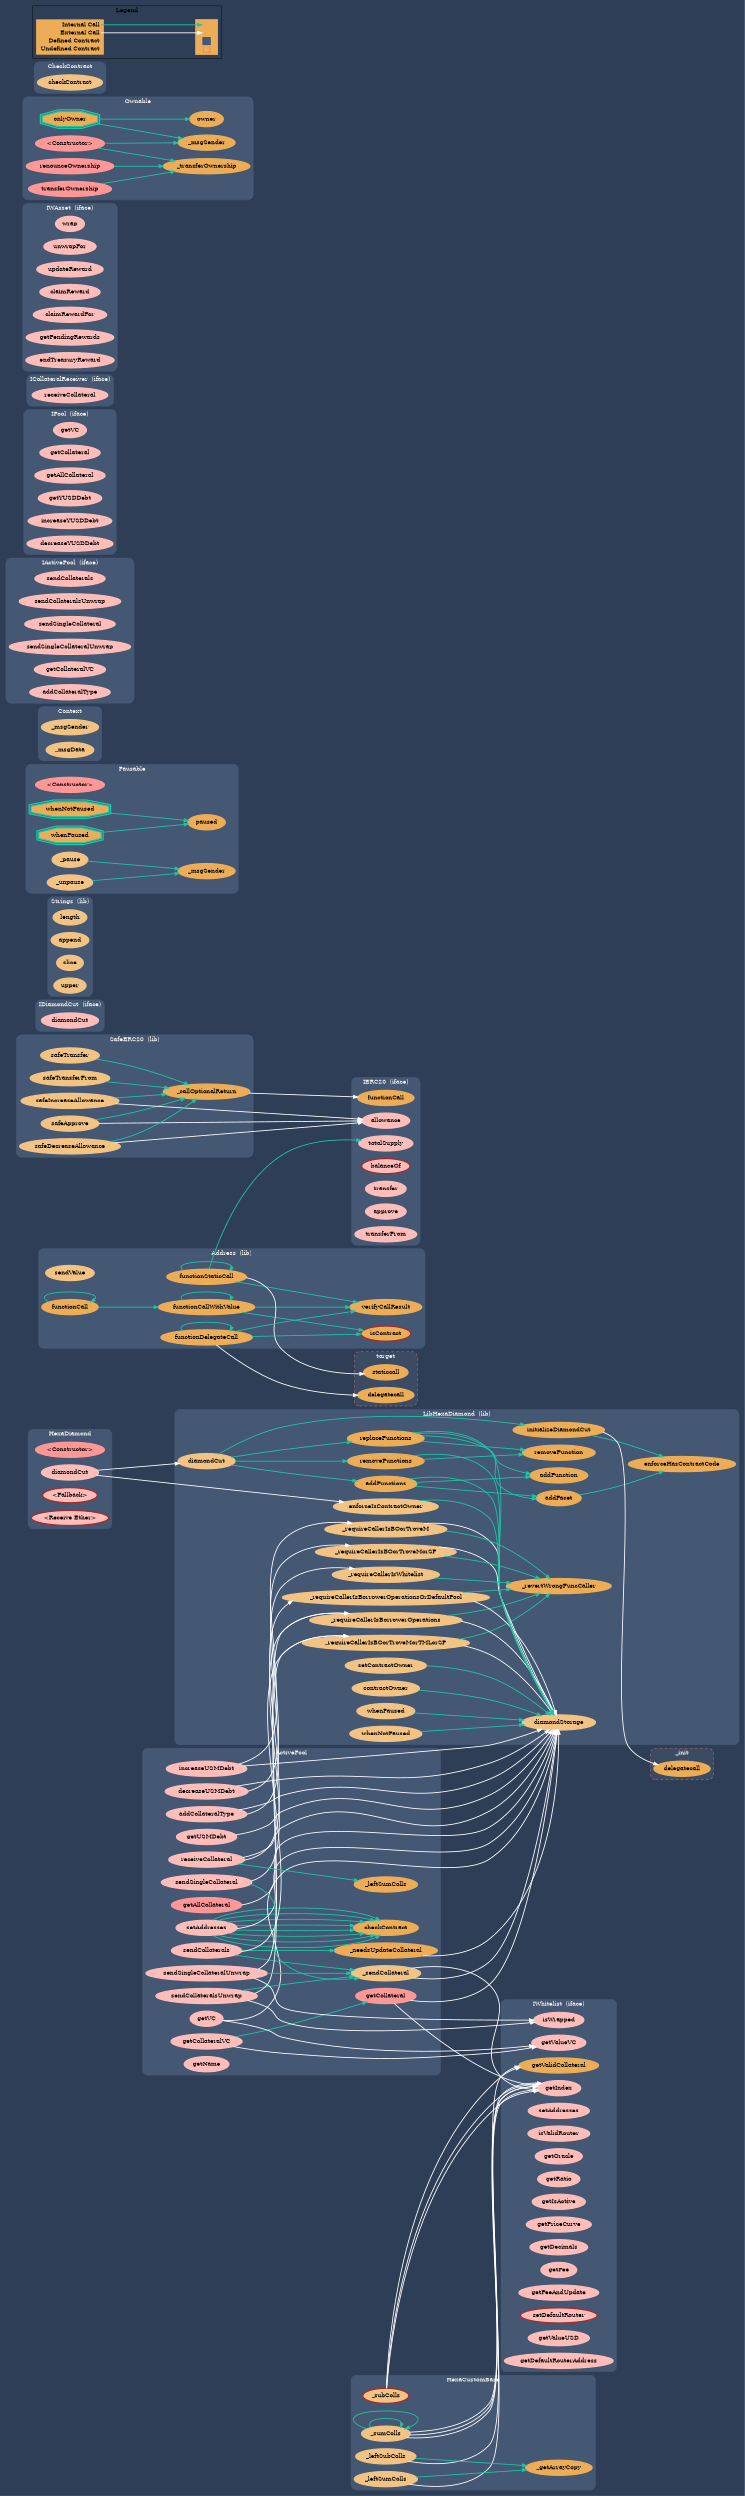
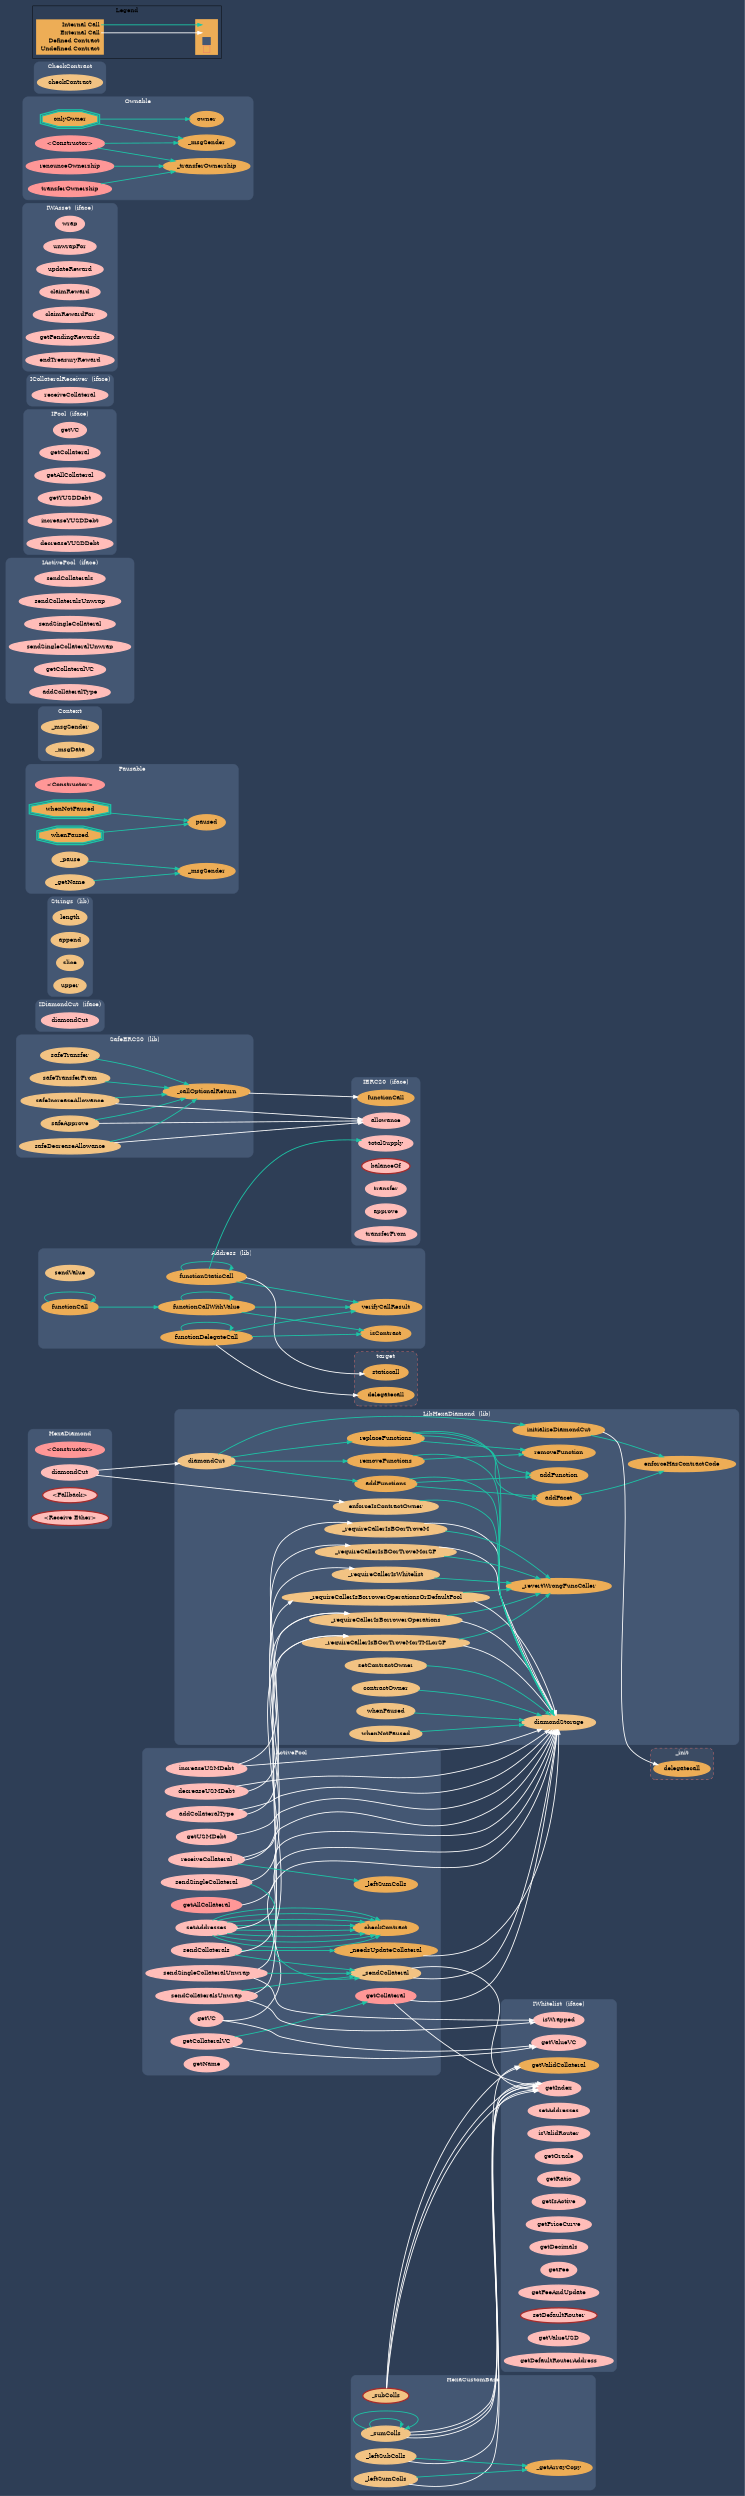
node "_unpause": label "_unpause" -> "_getName"
node "isContract": color brown -> #edad56
